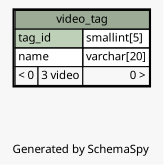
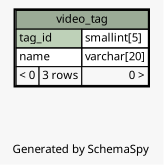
node "video_tag": text "3 video" -> "3 rows"
